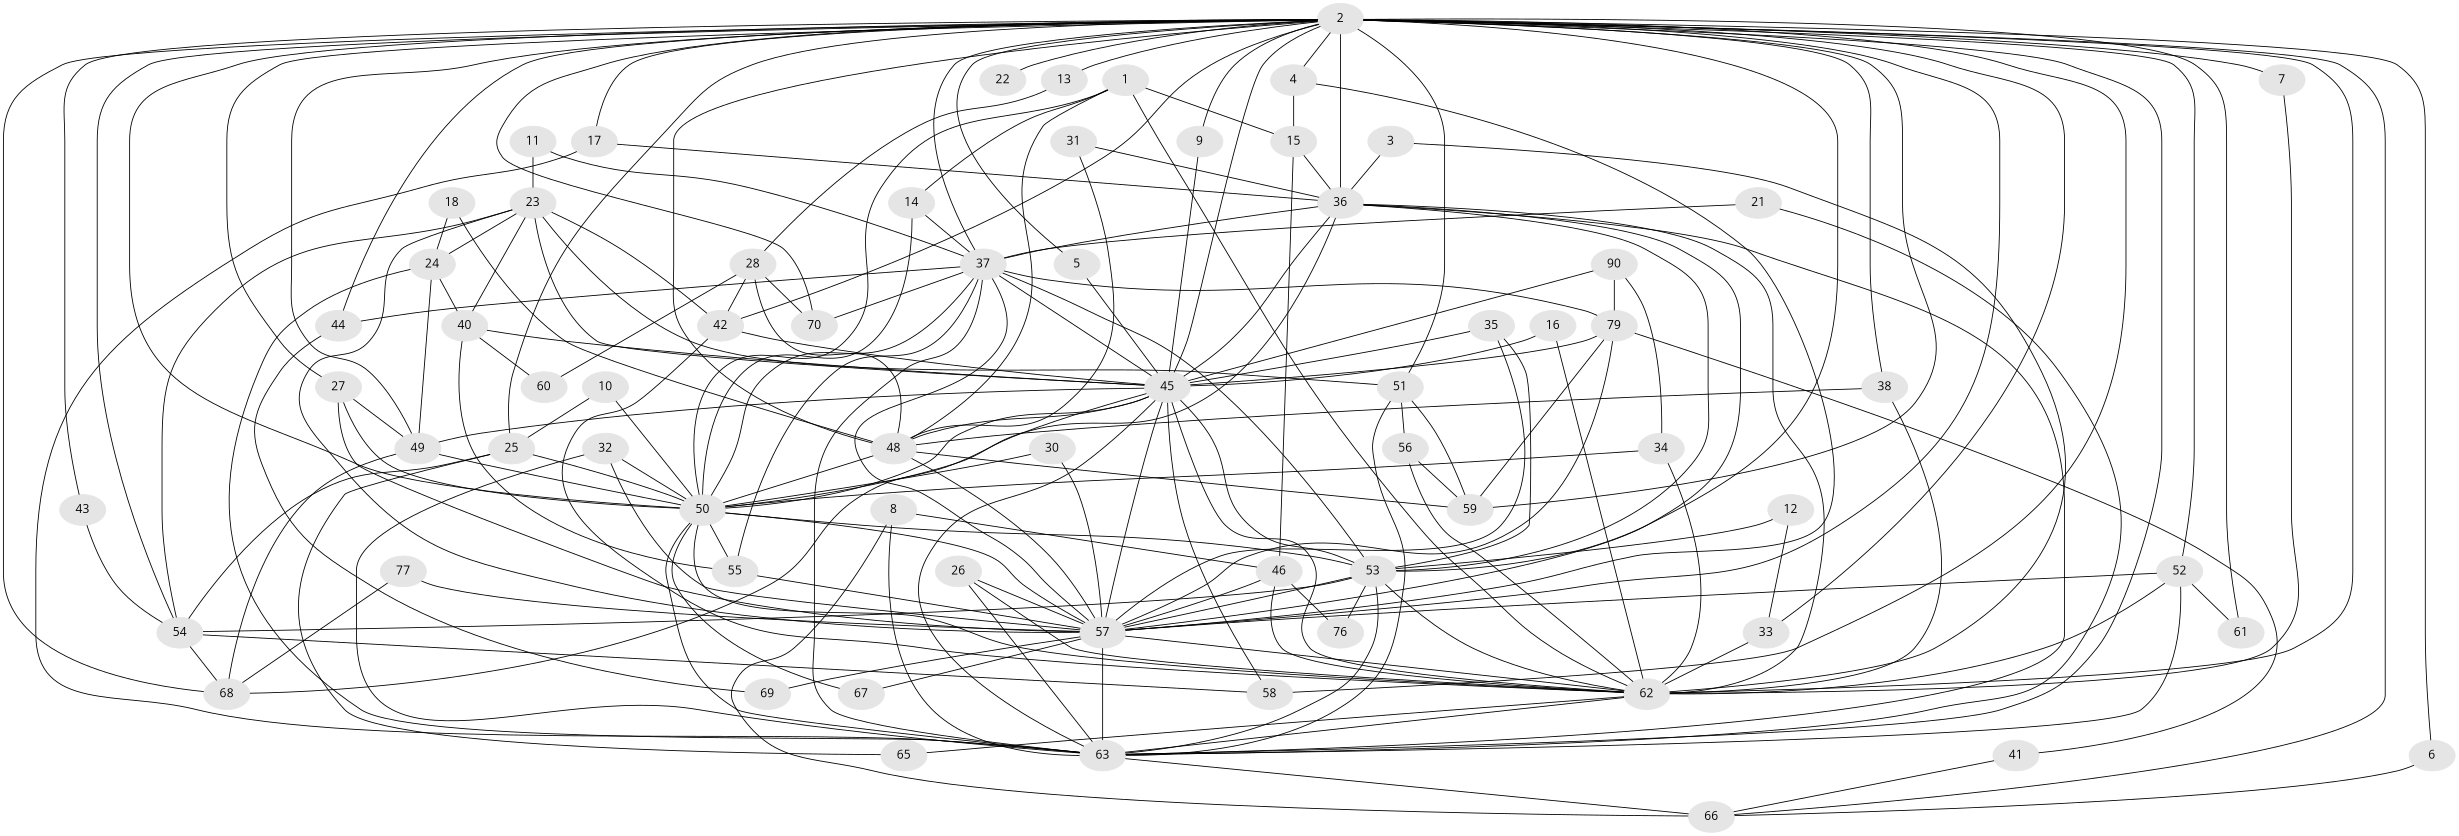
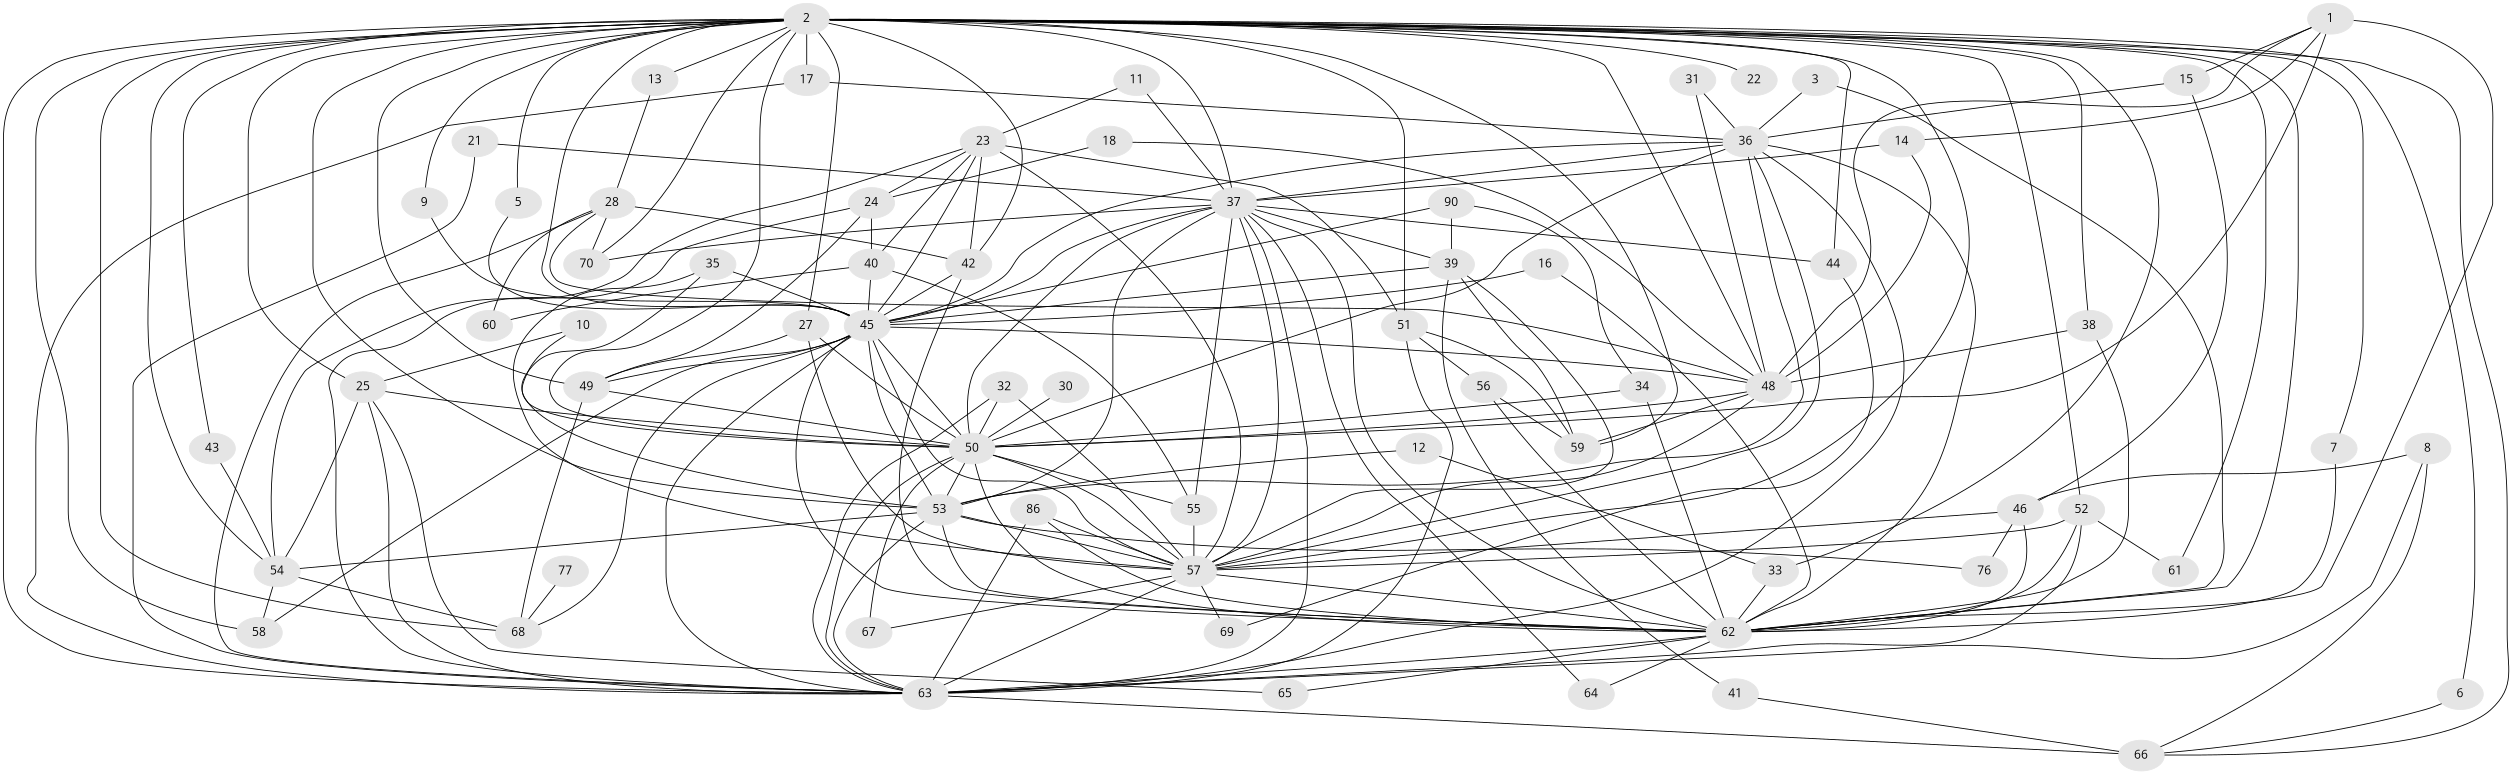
node "4": removed
edge "2" -- "36": removed
node "79": label "79" -> "39"
edge "14" -- "50": now "14" -- "48"
edge "37" -- "62": added
edge "30" -- "57": removed
node "26": label "26" -> "86"
edge "77" -- "57": removed
edge "28" -- "63": added
edge "25" -- "63": added
node "64": added
